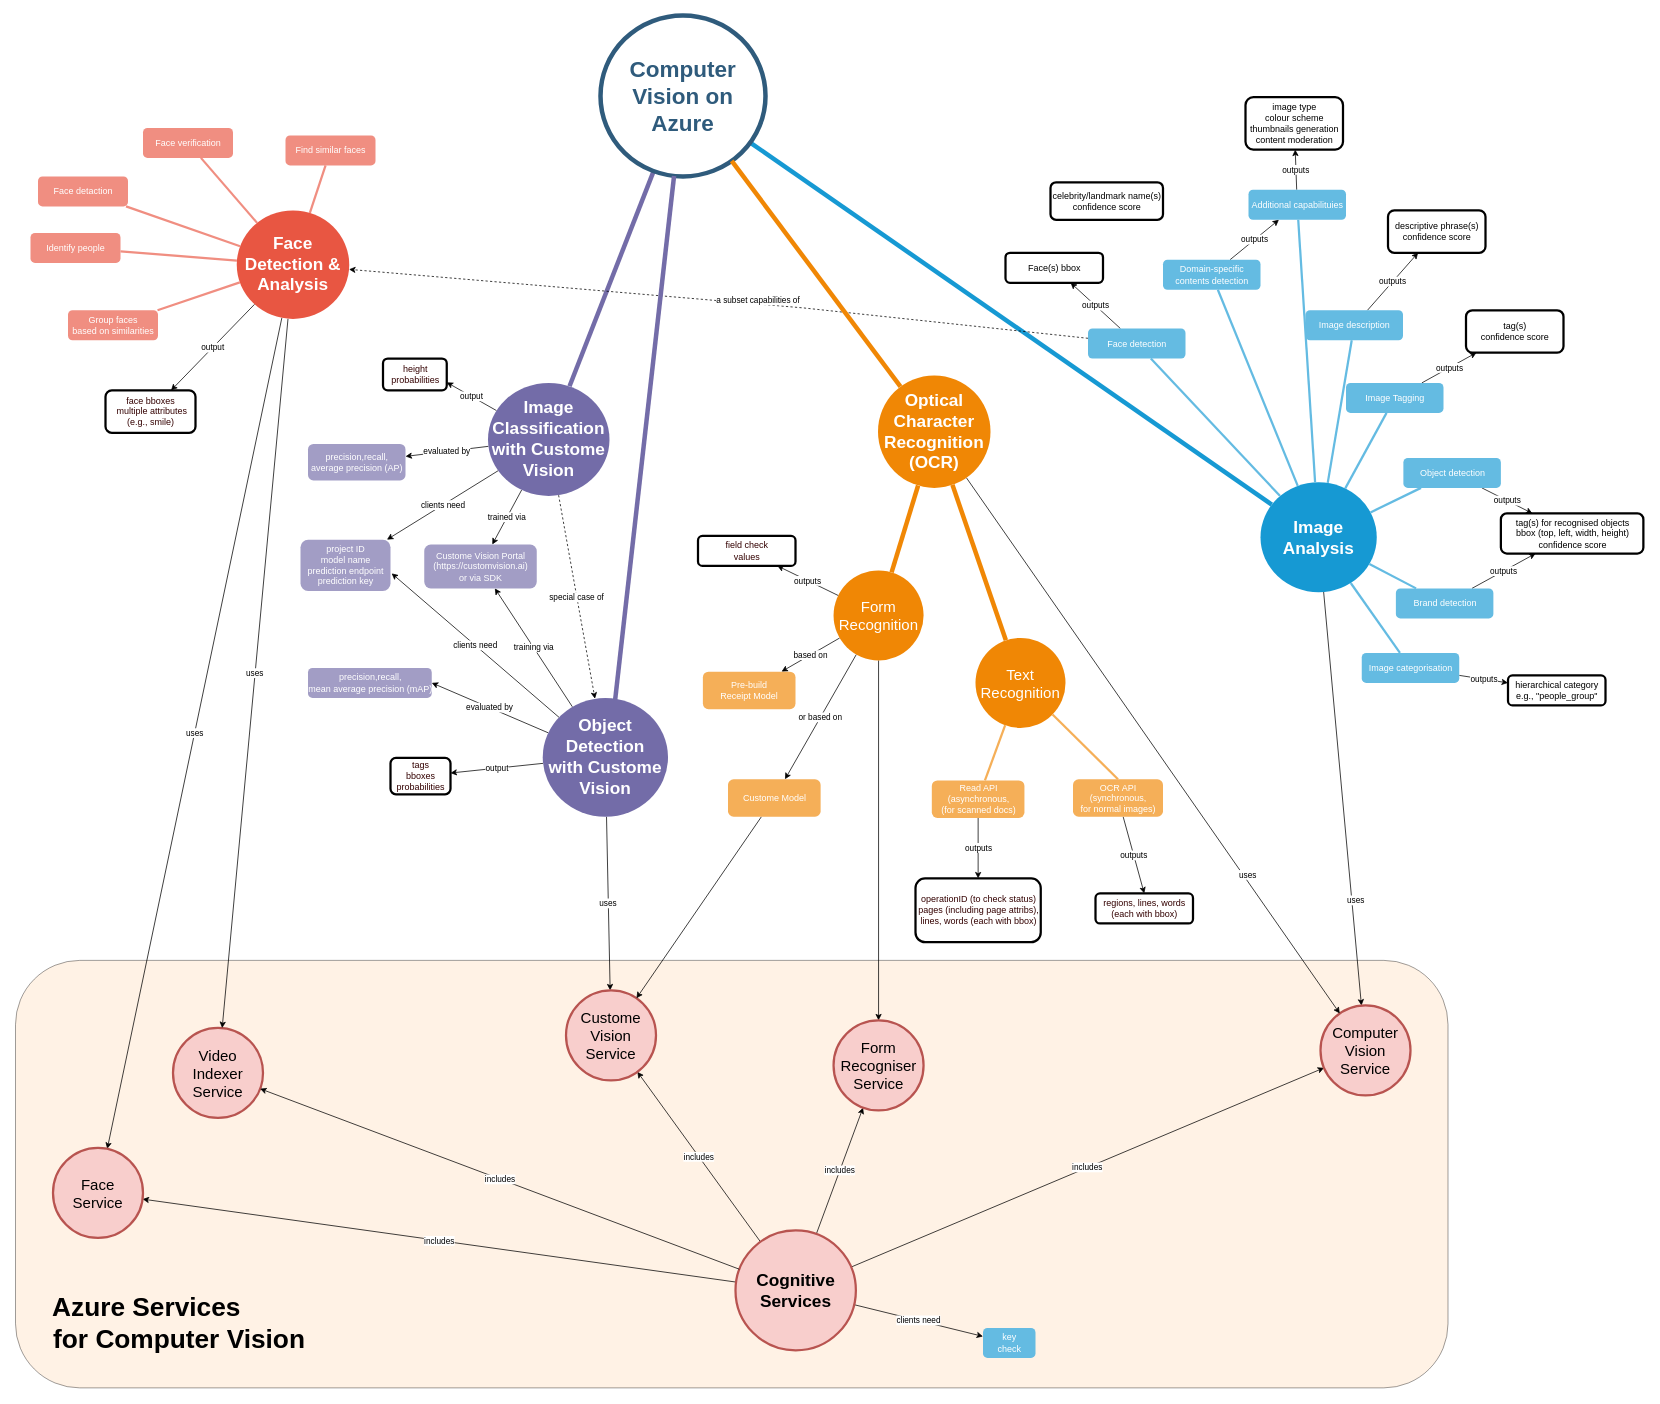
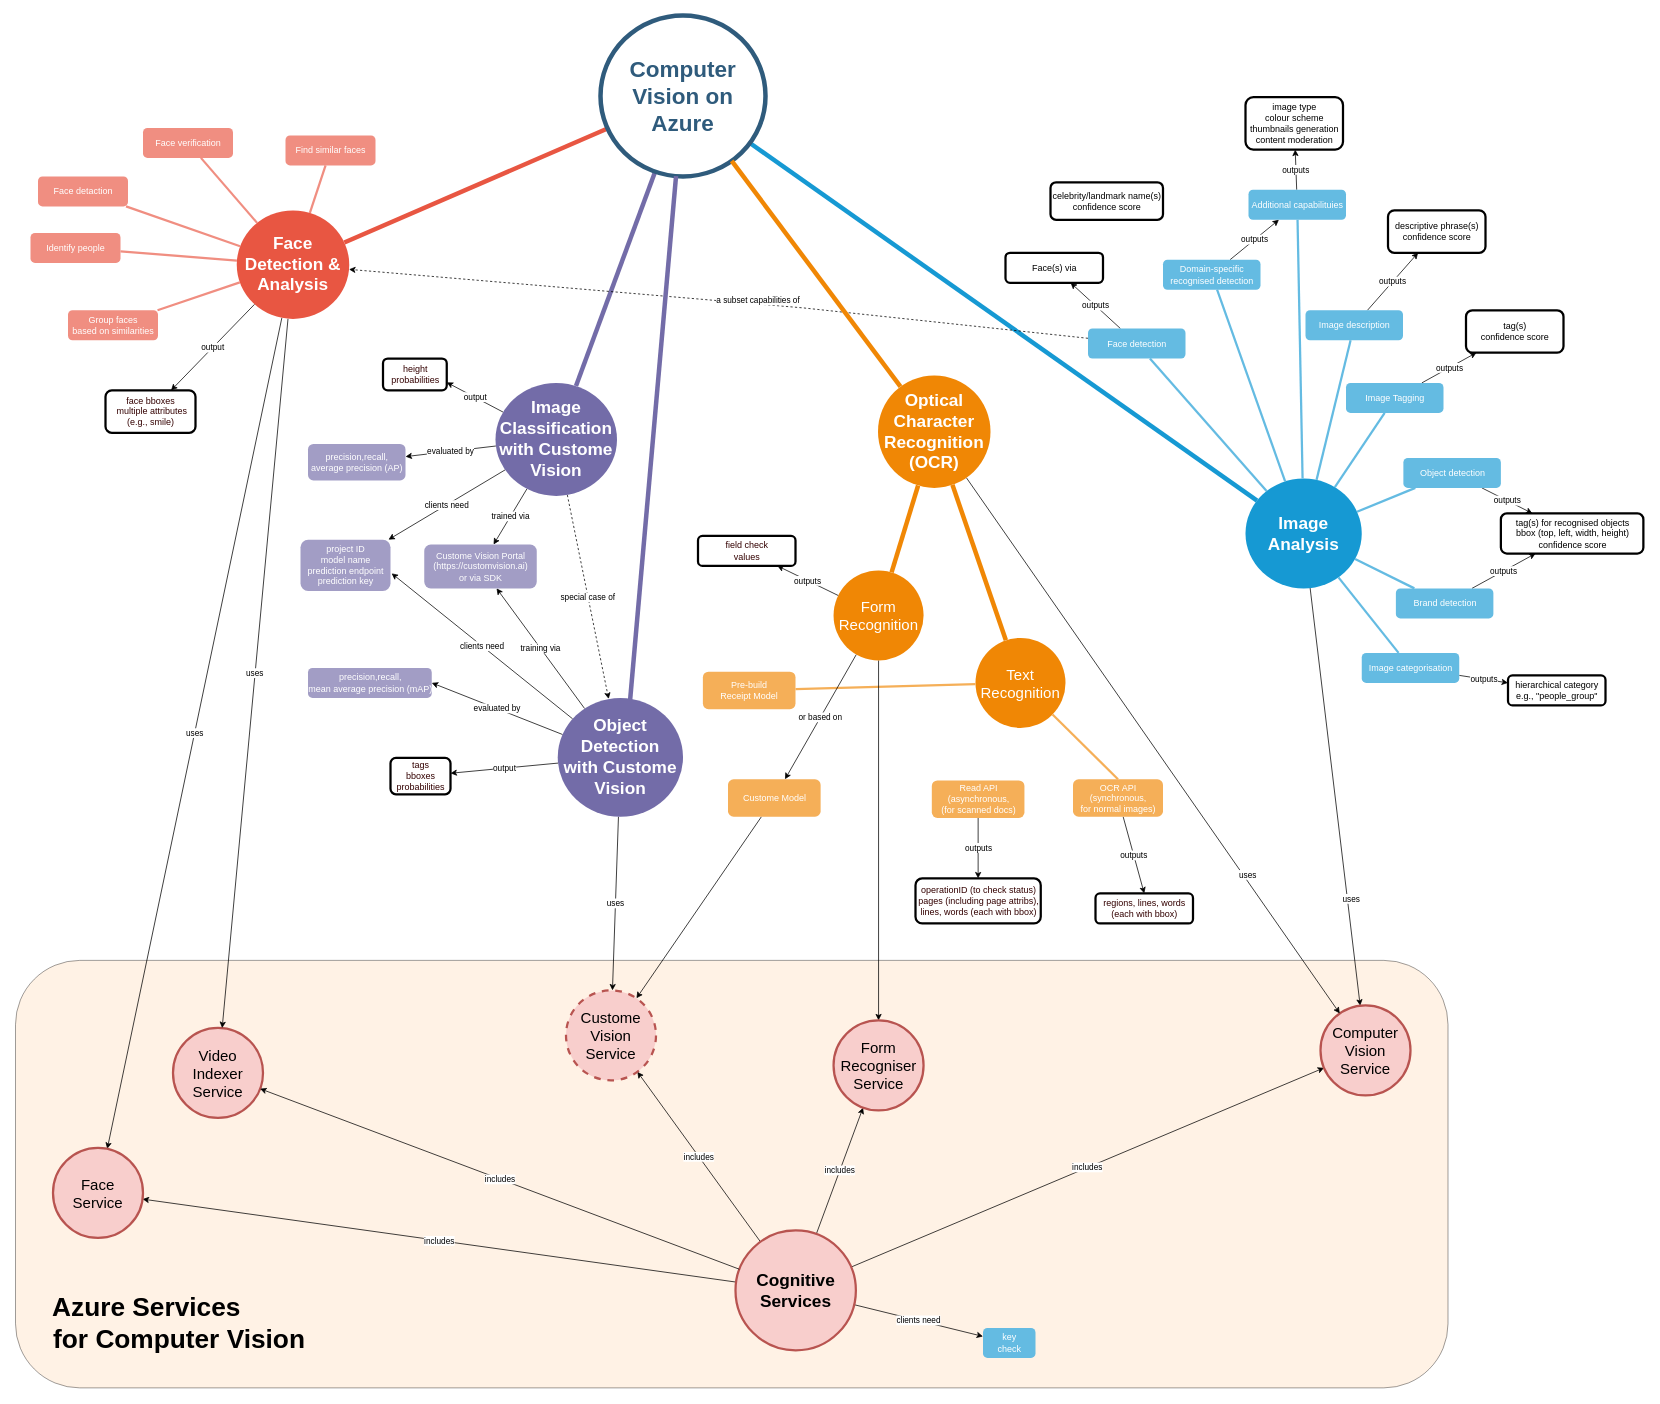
edge "Computer Vision on Azure" -- "Face Detection & Analysis": added
node "Face(s) bbox": label "Face(s) bbox" -> "Face(s) via"
node "Domain-specific contents detection": label "Domain-specific contents detection" -> "Domain-specific recognised detection"
node "Image Classification with Custome Vision": moved (549, 439) -> (556, 439)
node "Image Analysis": moved (1319, 537) -> (1304, 533)
edge "Form Recognition" -> "Pre-build Receipt Model": removed, label "based on"
edge "Text Recognition" -- "Read API (asynchronous, (for scanned docs)": now "Text Recognition" -- "Pre-build Receipt Model"
node "Object Detection with Custome Vision": moved (605, 757) -> (620, 757)
node "operationID (to check status) pages (including page attribs), lines, words (each with bbox)": size 125x64 -> 125x45
node "Custome Vision Service": style solid -> dashed
